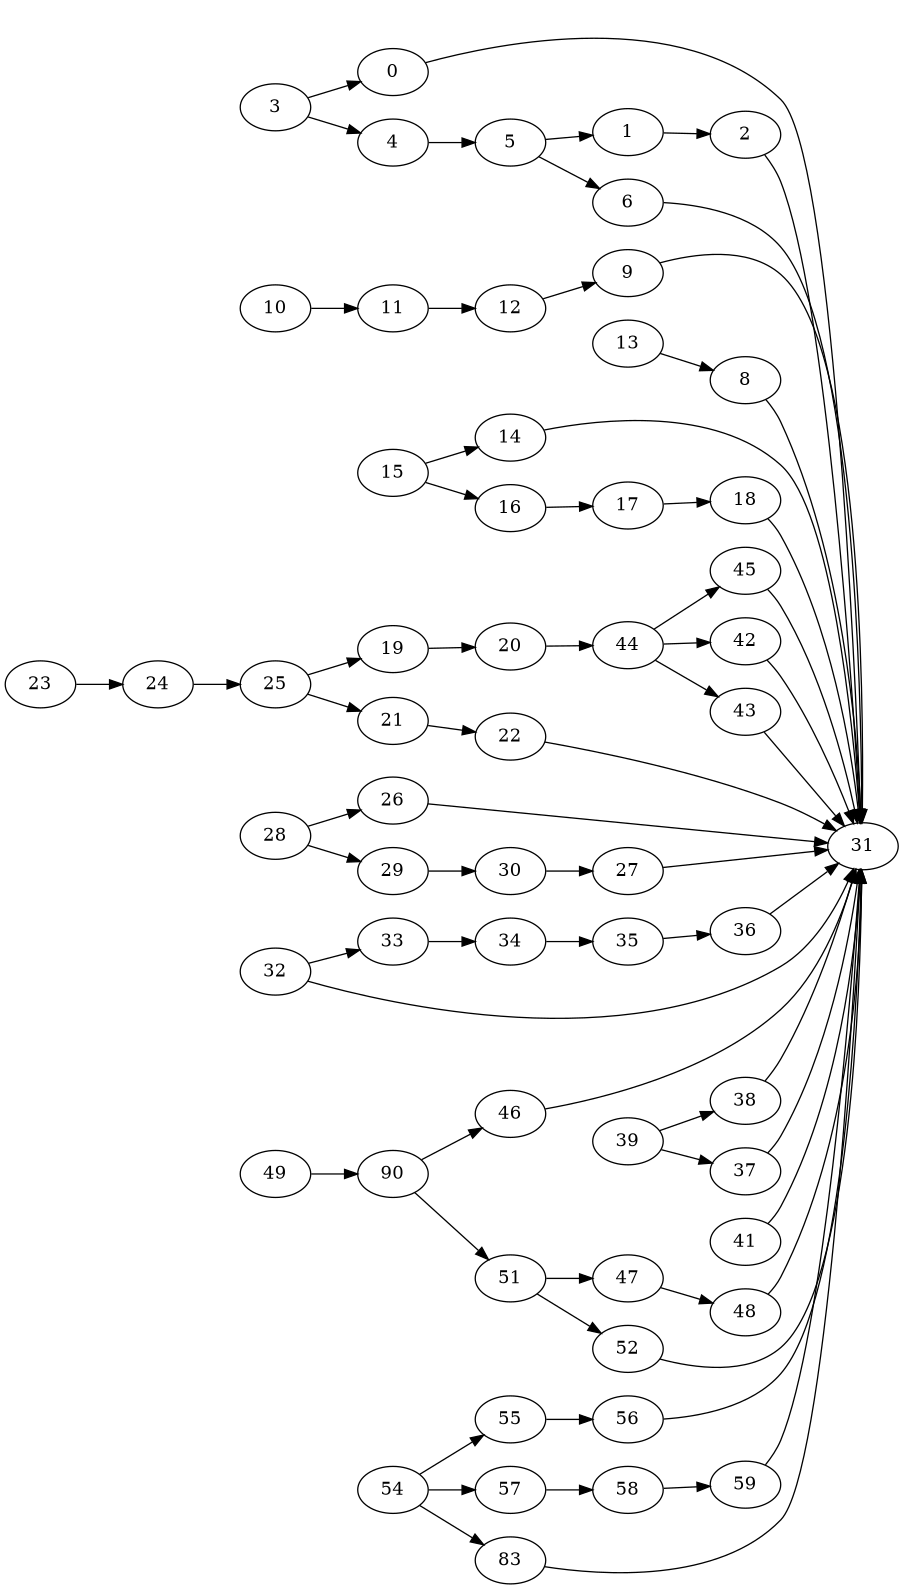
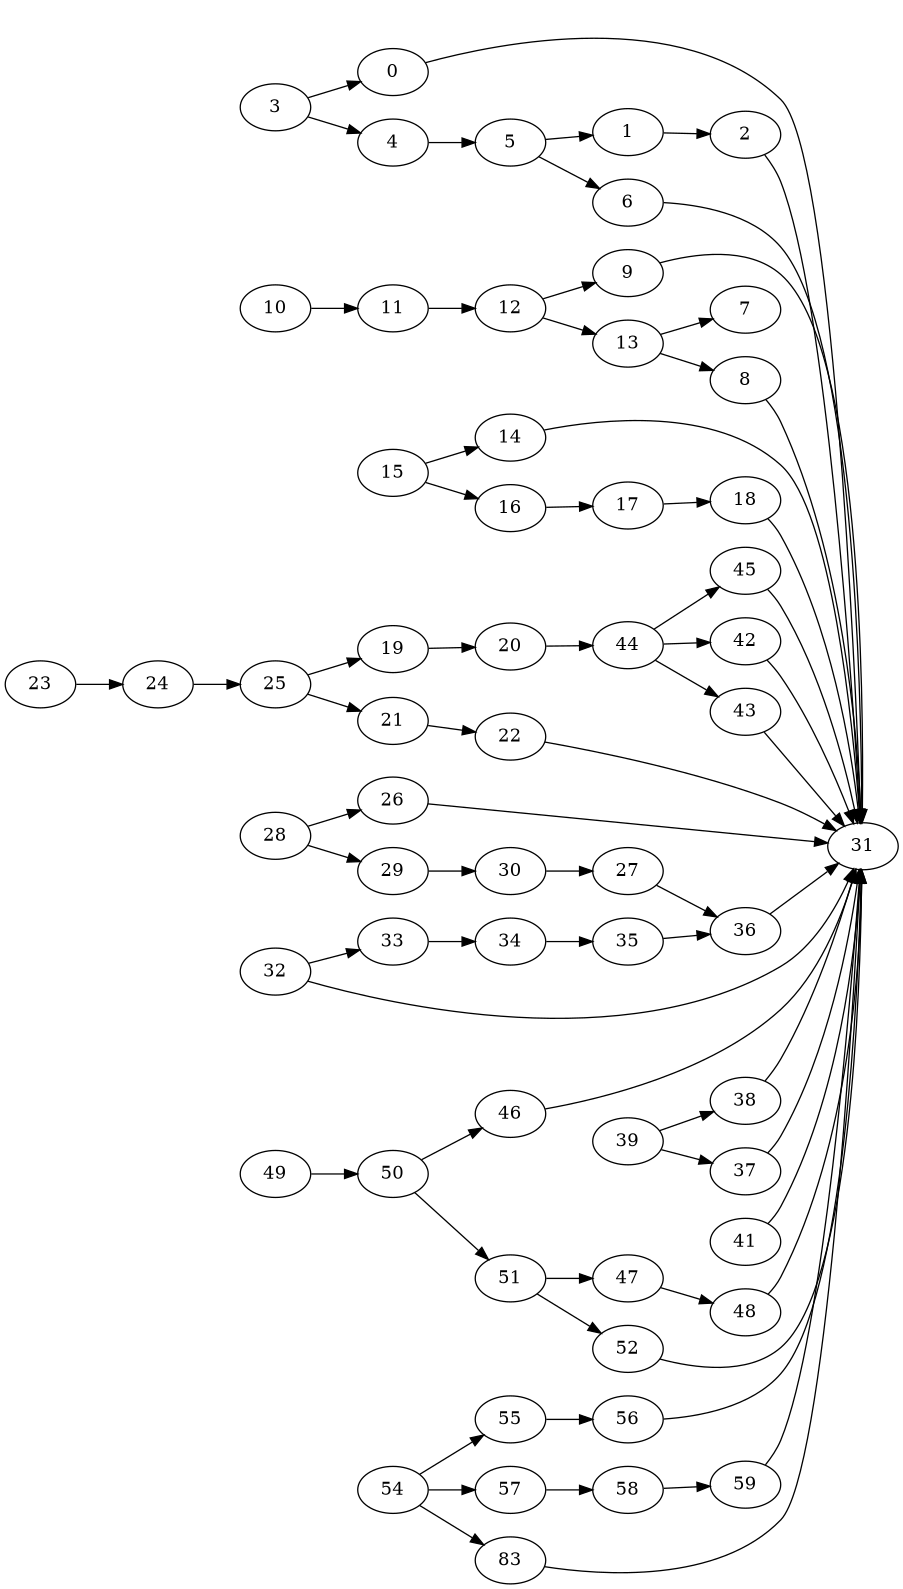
node "7": added
edge "12" -> "13": added
edge "27" -> "31": now "27" -> "36"
node "90": label "90" -> "50"
